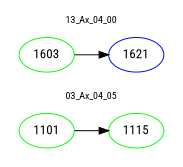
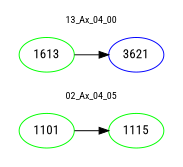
node "1603": label "1603" -> "1613"
node "1621": label "1621" -> "3621"
cluster "03_Ax_04_05": label "03_Ax_04_05" -> "02_Ax_04_05"
